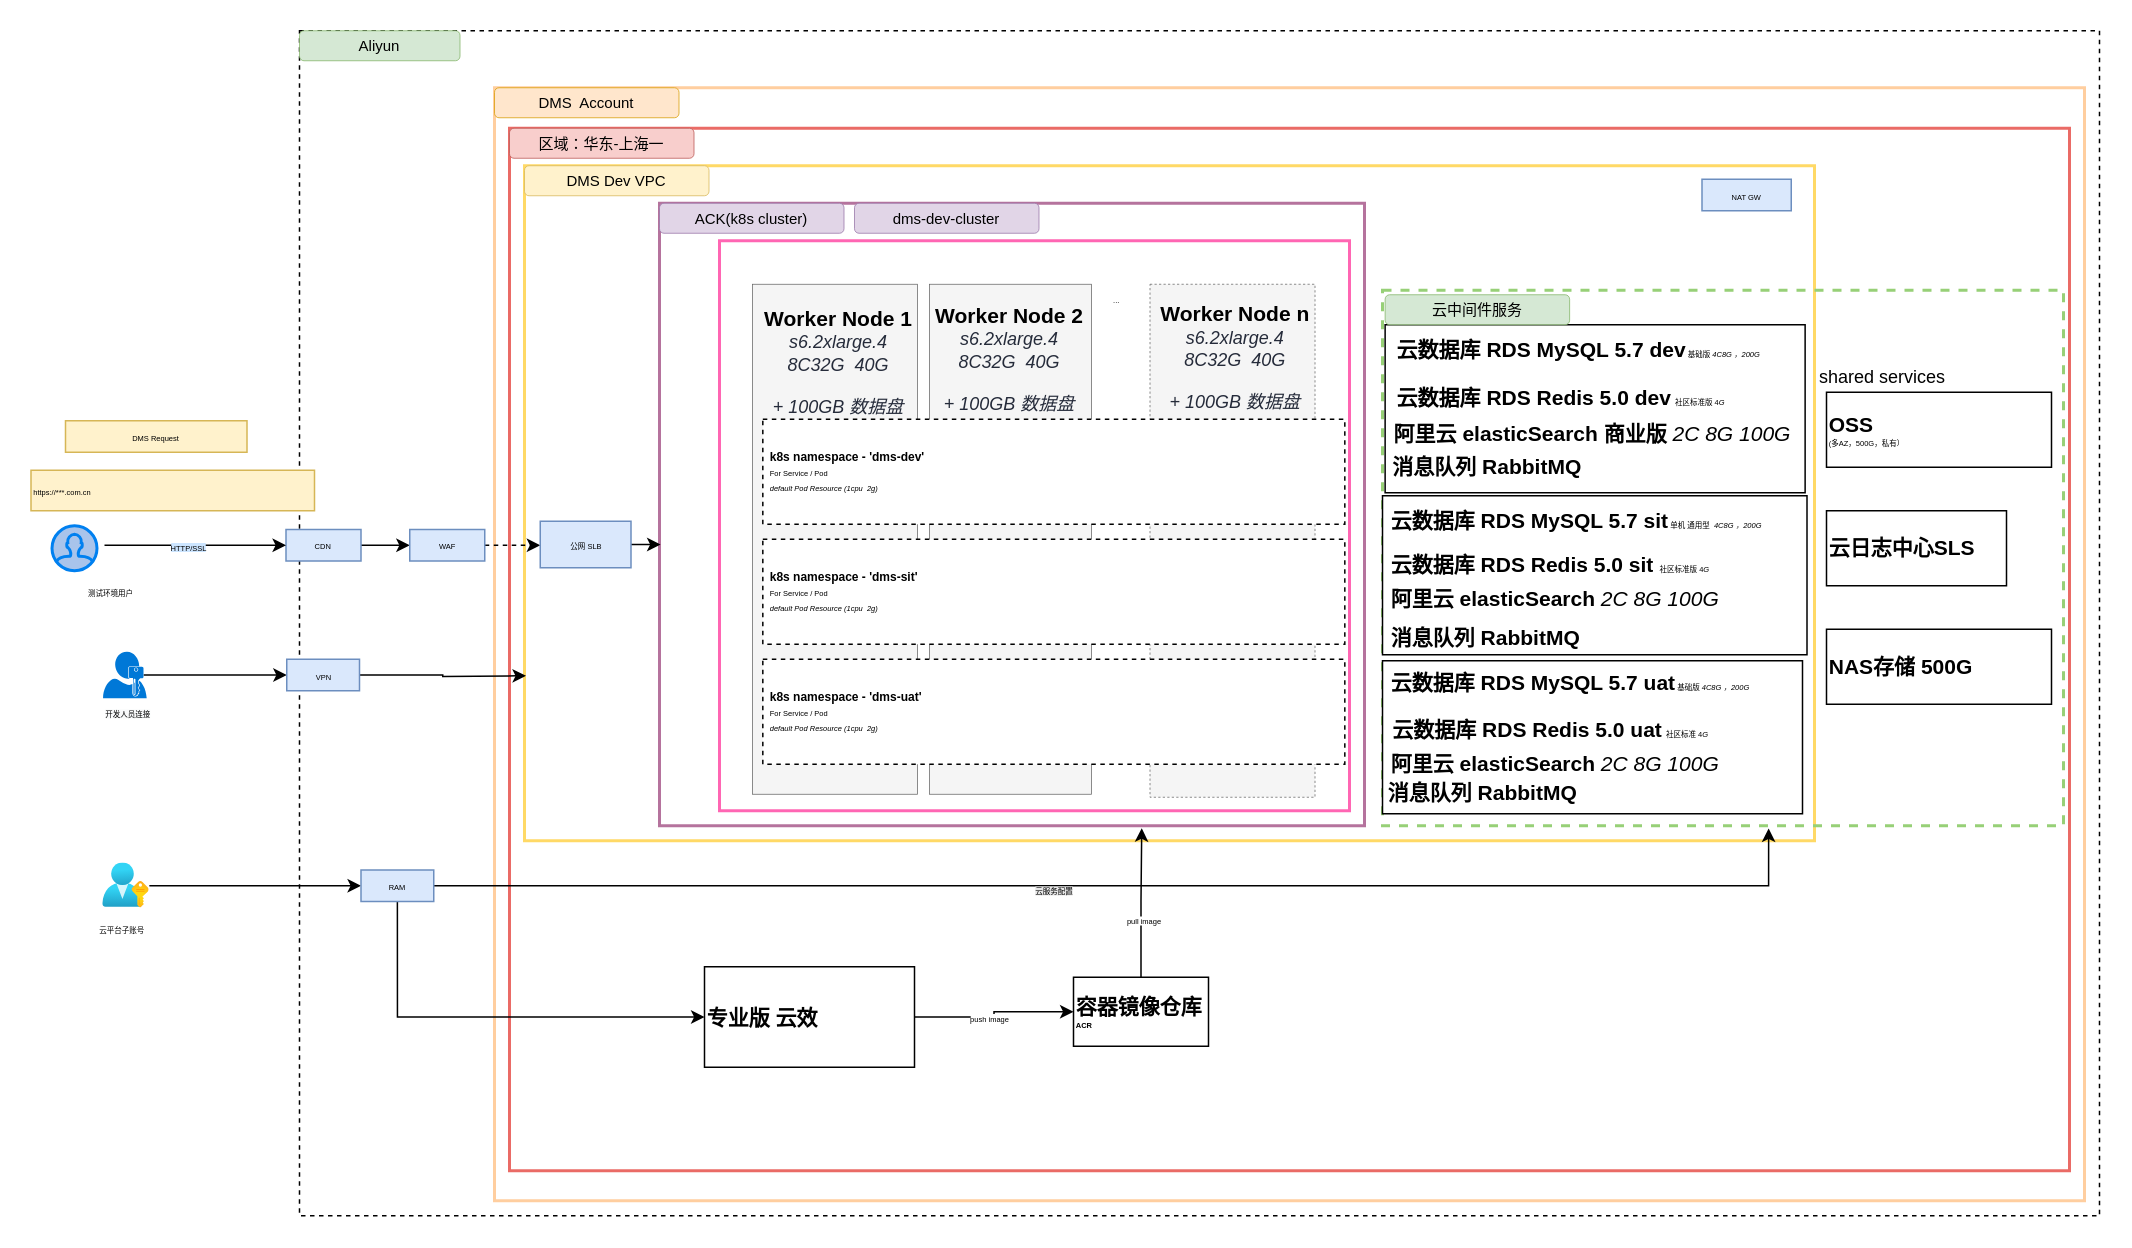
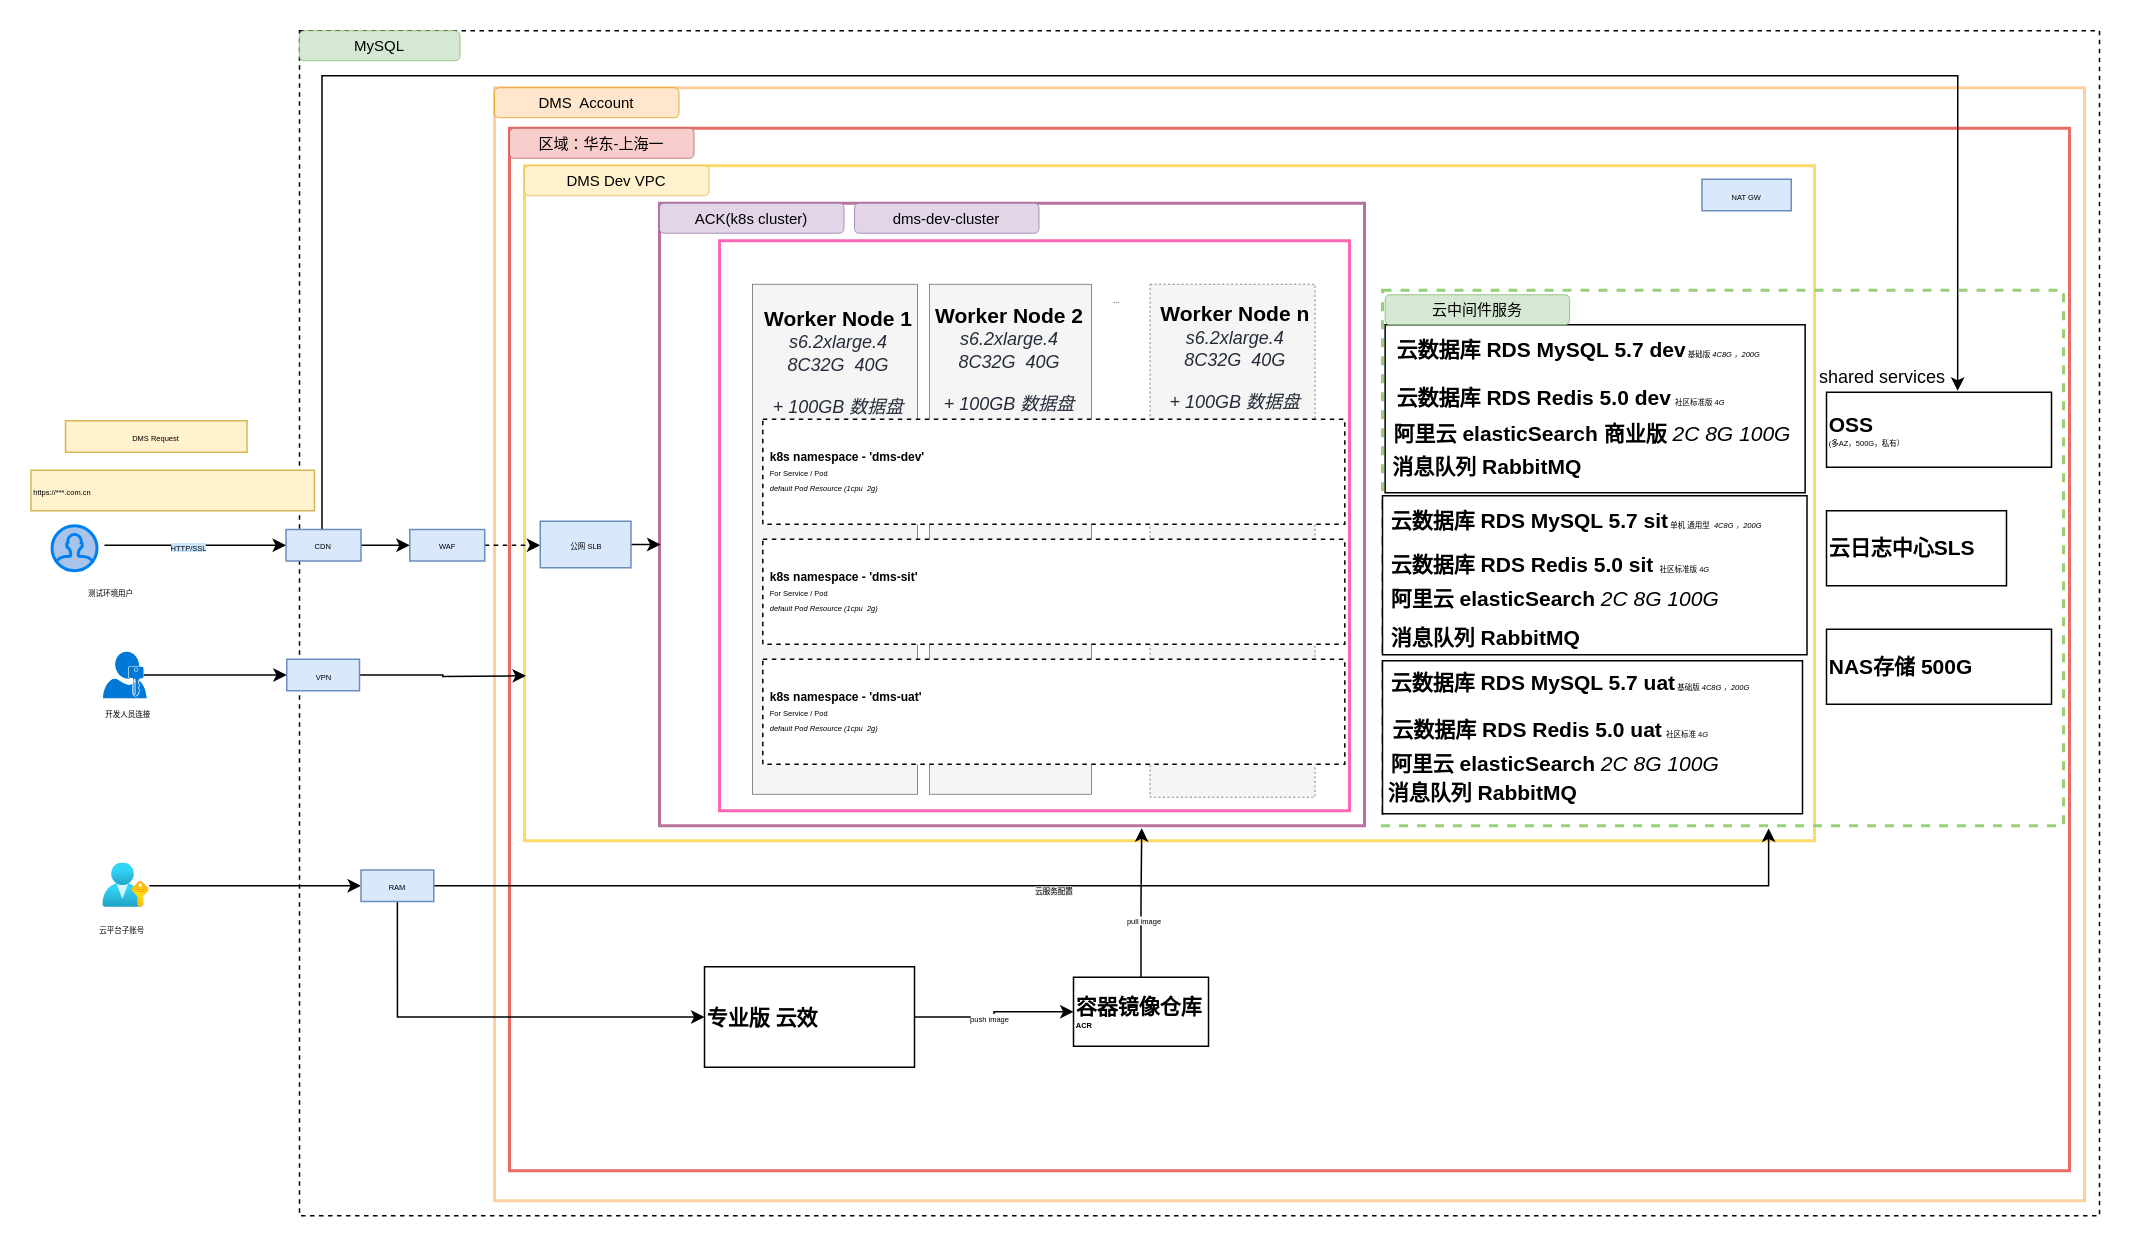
node "Aliyun": label "Aliyun" -> "MySQL"
edge "CDN" -> "OSS (多AZ，500G，私有）": added
